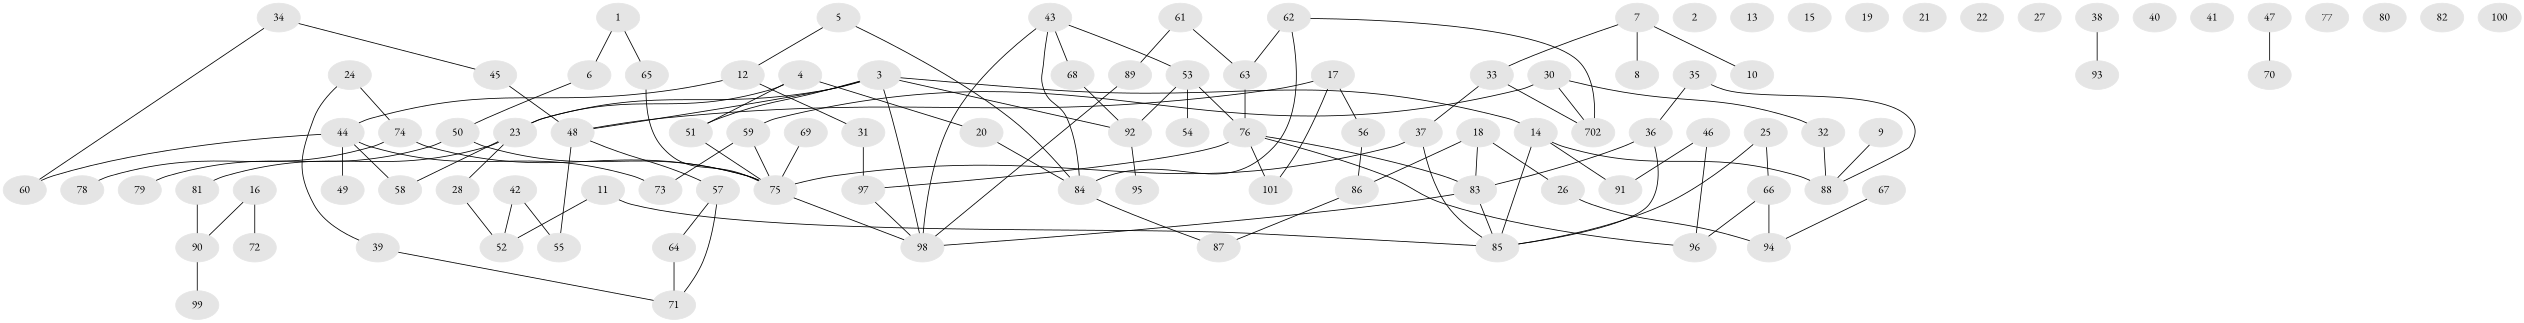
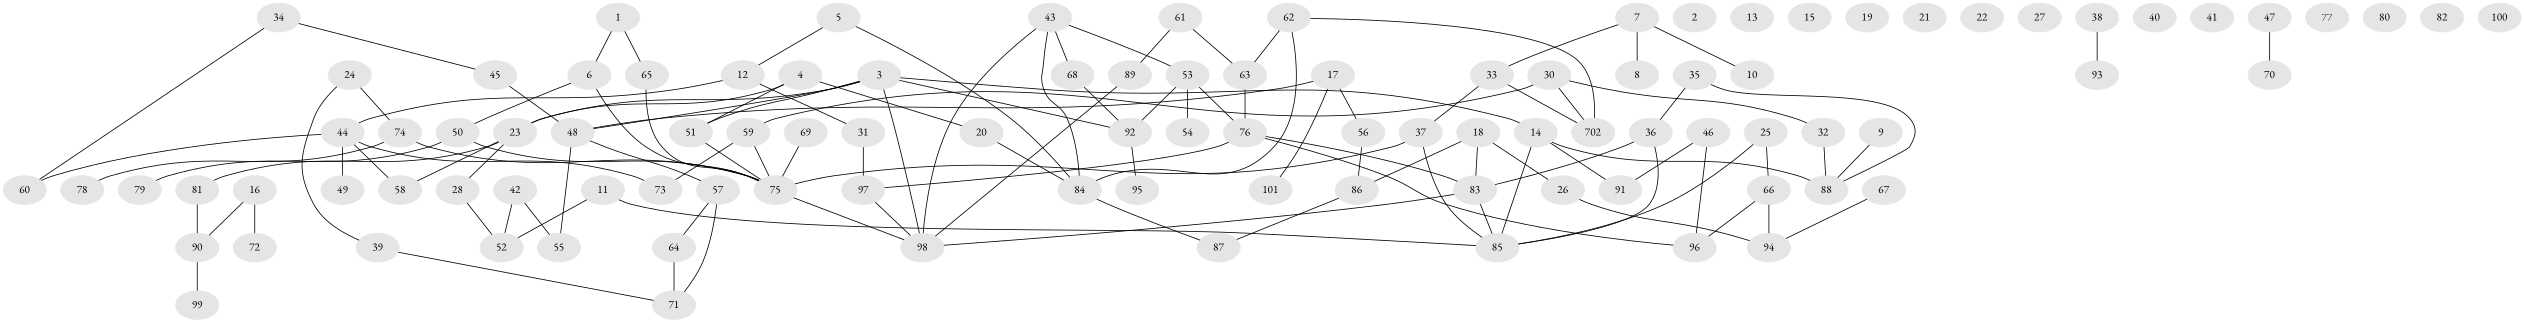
edge "6" -- "75": added
edge "76" -- "101": removed
